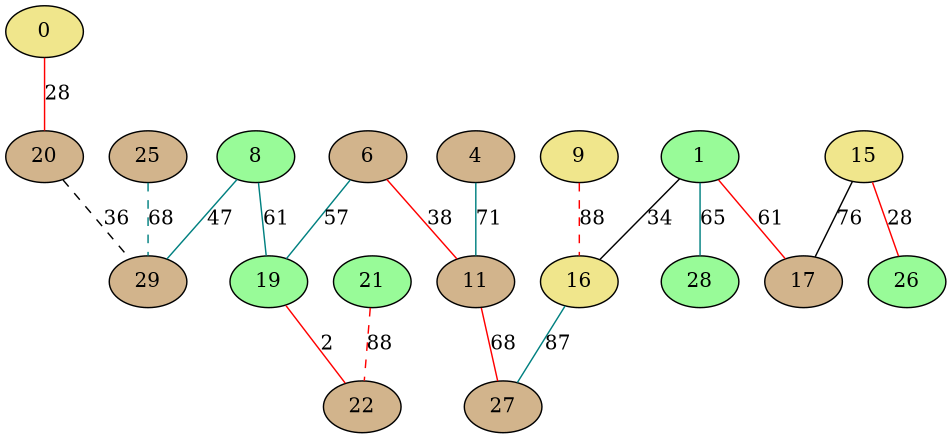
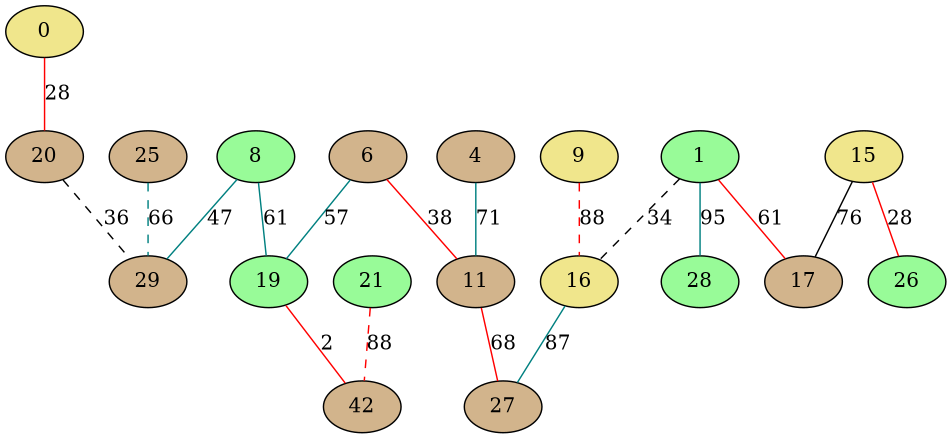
edge "25" -- "29": label "68" -> "66"
edge "1" -- "16": style solid -> dashed
edge "1" -- "28": label "65" -> "95"
node "22": label "22" -> "42"
